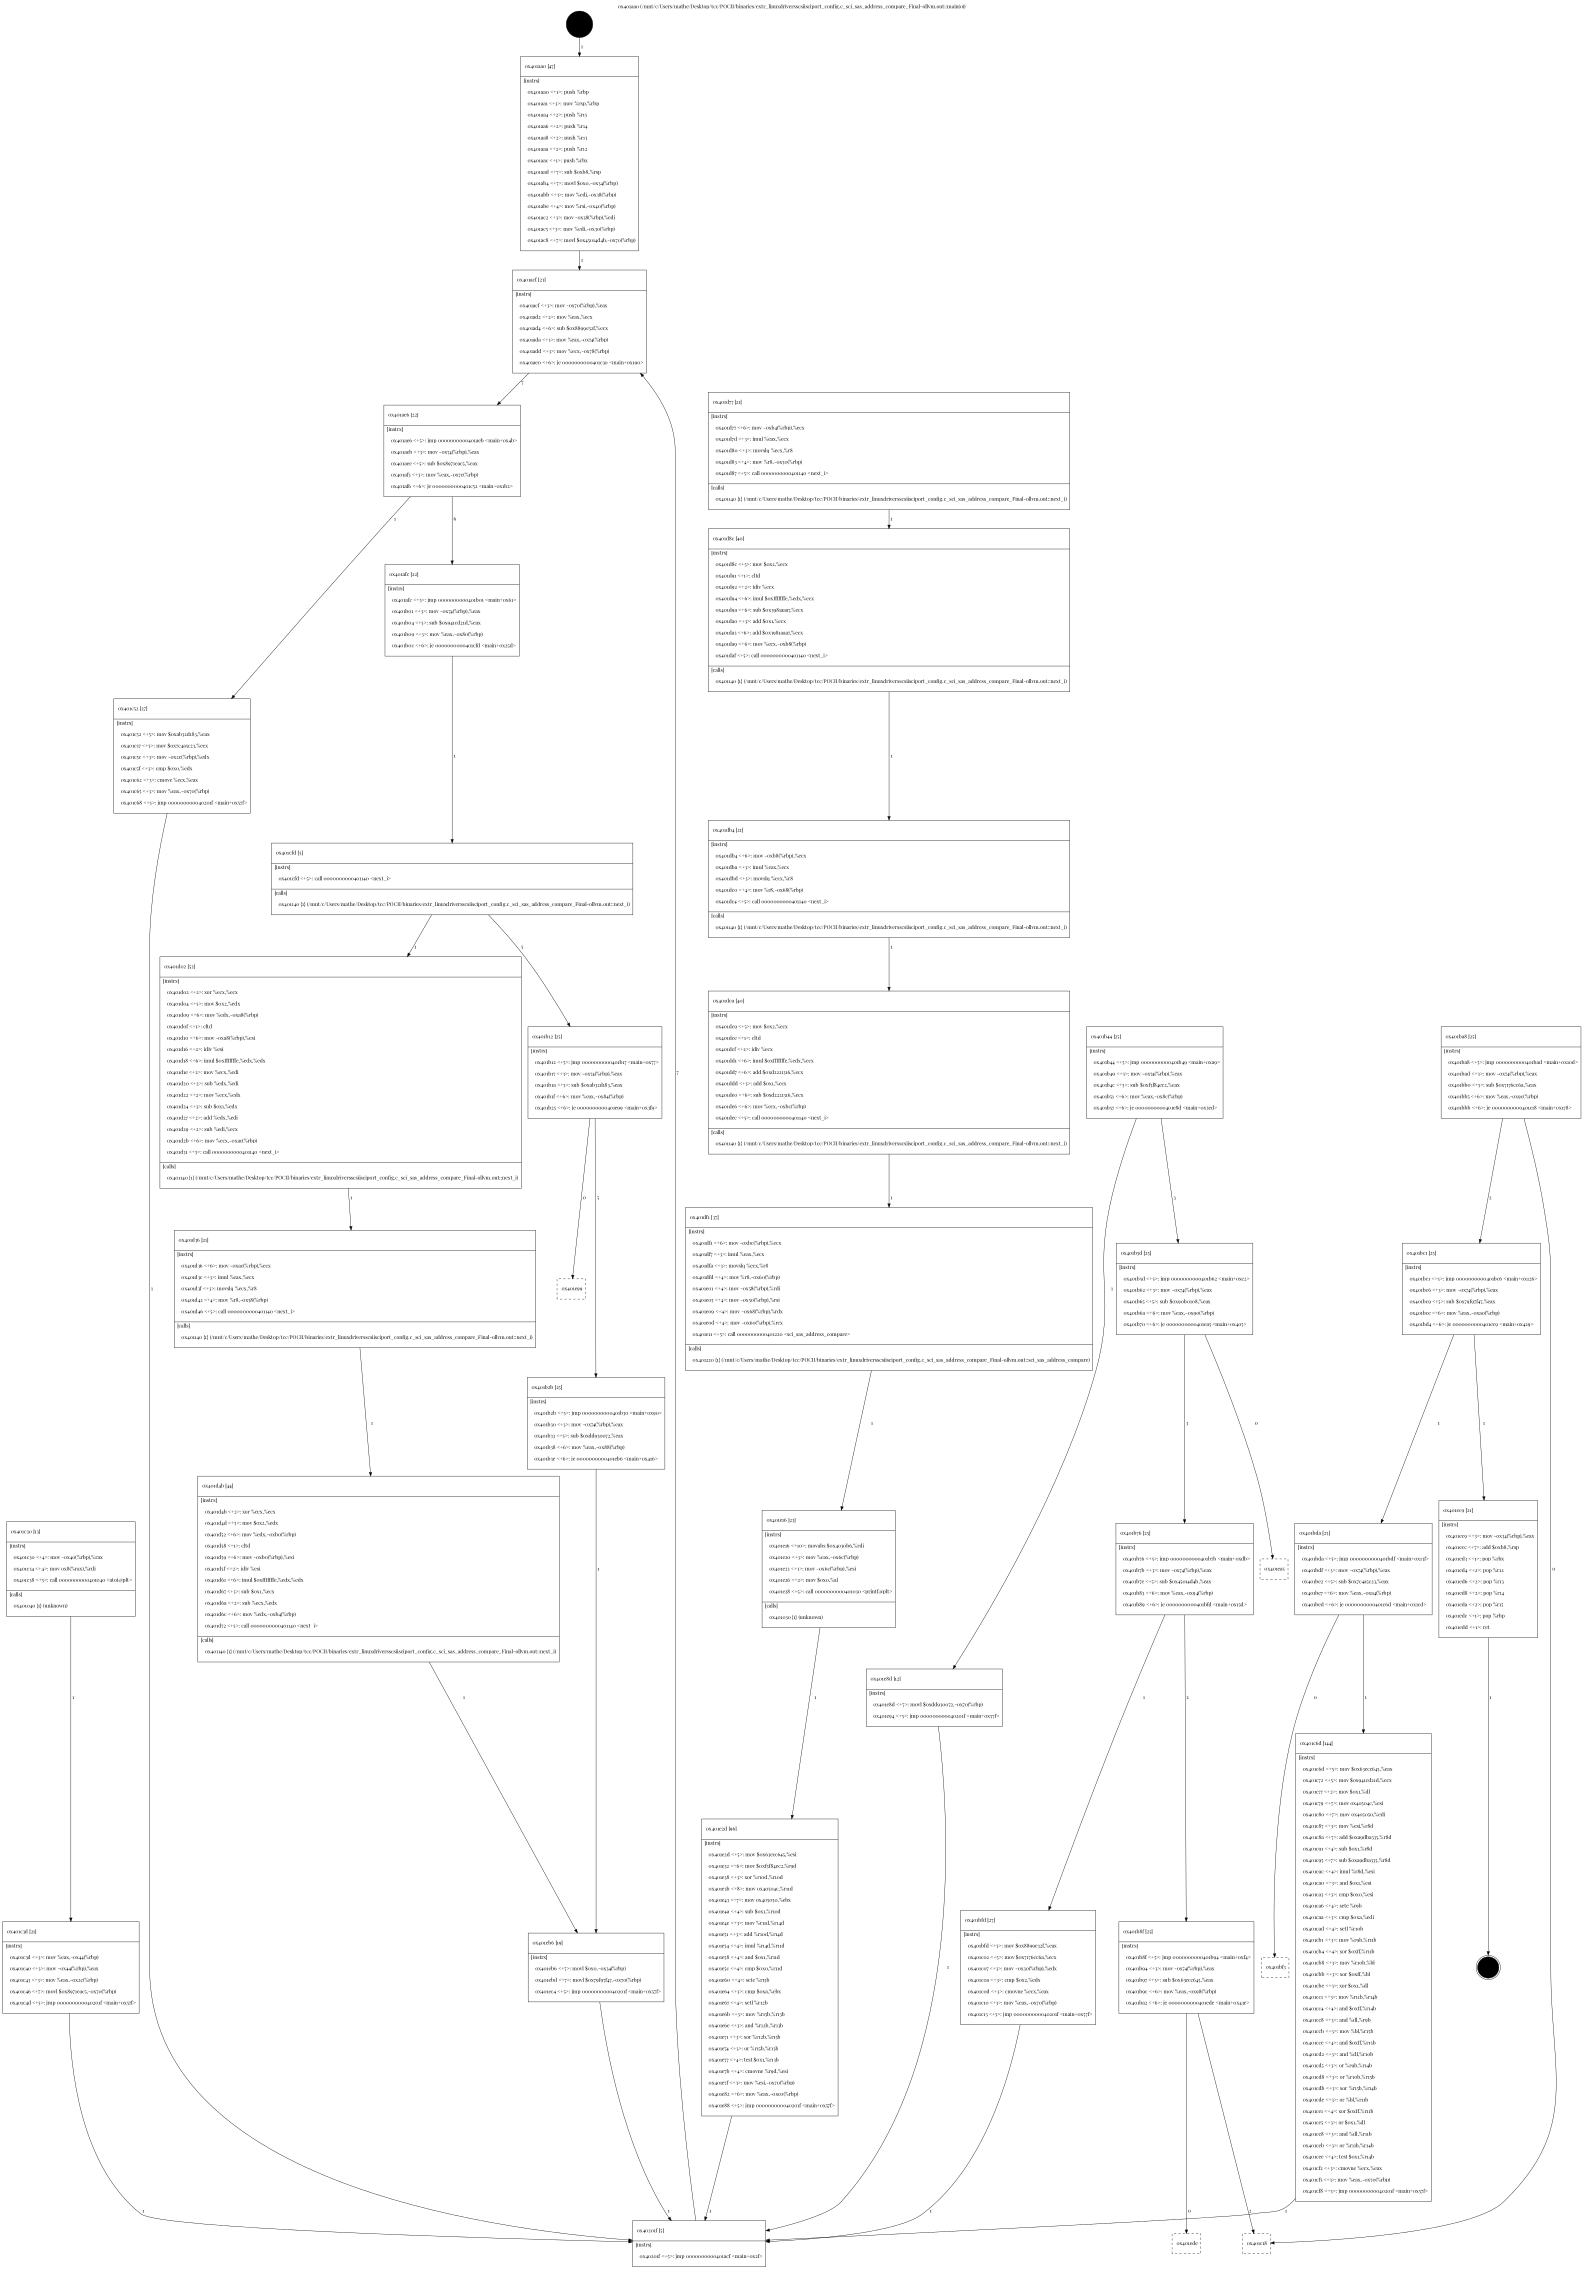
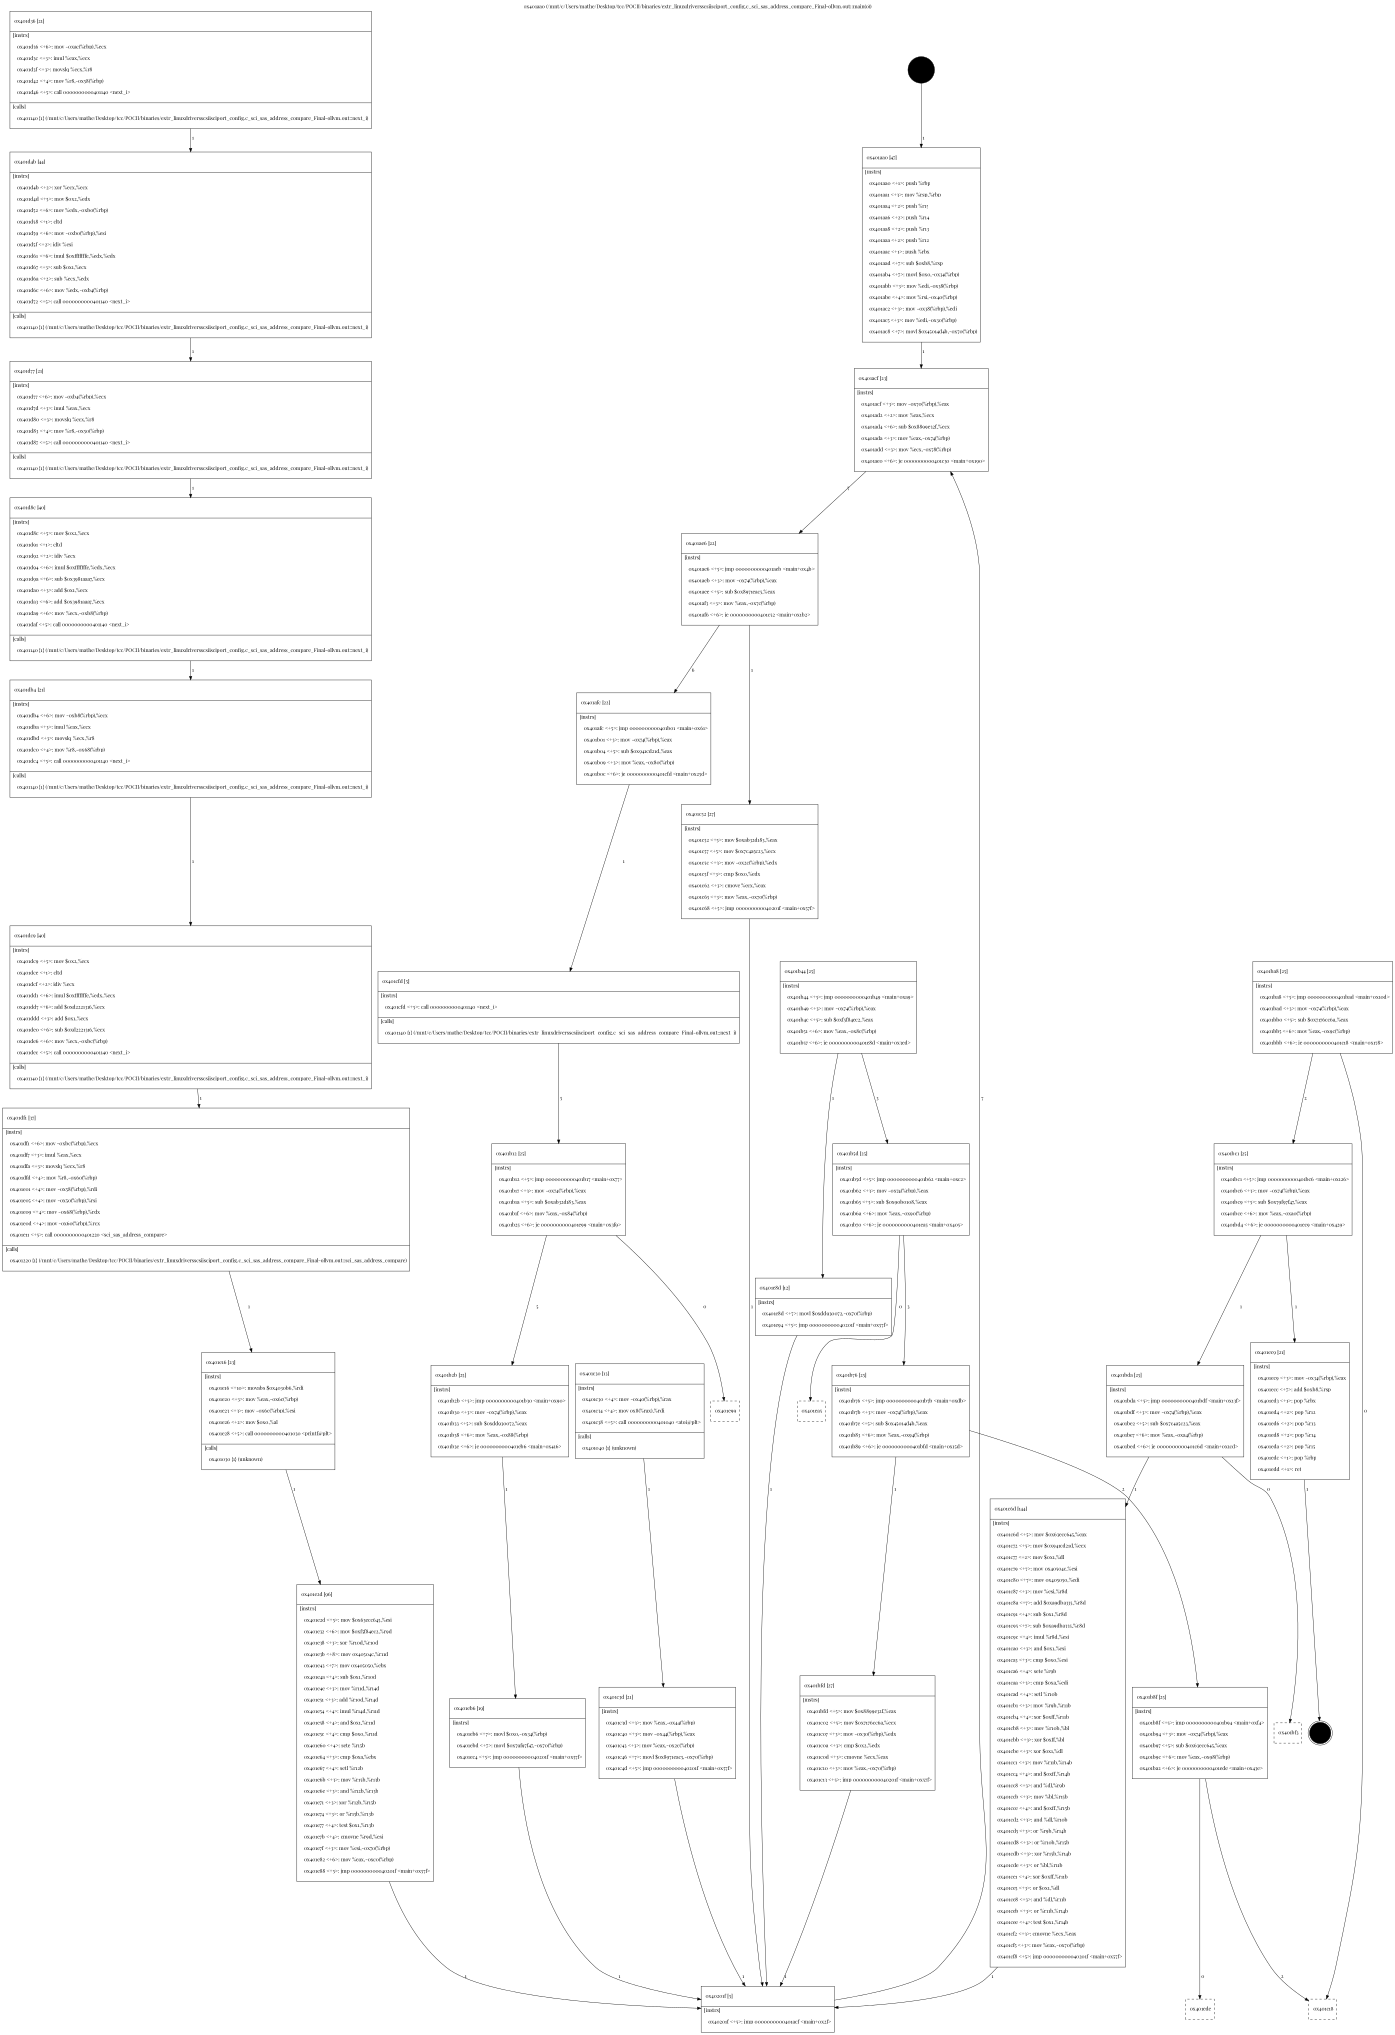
node "0x401d02 [52]": removed
edge "0x401d4b [44]" -> "0x401eb6 [19]": now "0x401d4b [44]" -> "0x401d77 [21]"
